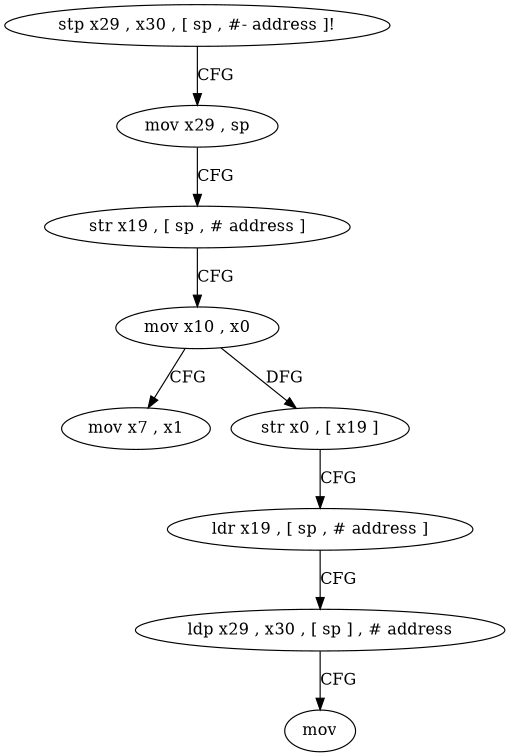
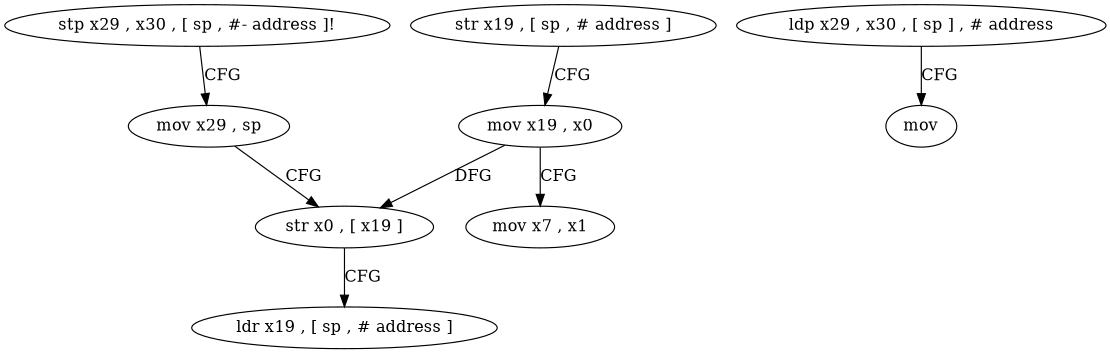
edge "mov x29 , sp" -> "str x19 , [ sp , # address ]": now "mov x29 , sp" -> "str x0 , [ x19 ]"
node "mov x10 , x0": label "mov x10 , x0" -> "mov x19 , x0"
edge "ldr x19 , [ sp , # address ]" -> "ldp x29 , x30 , [ sp ] , # address": removed, label "CFG"
